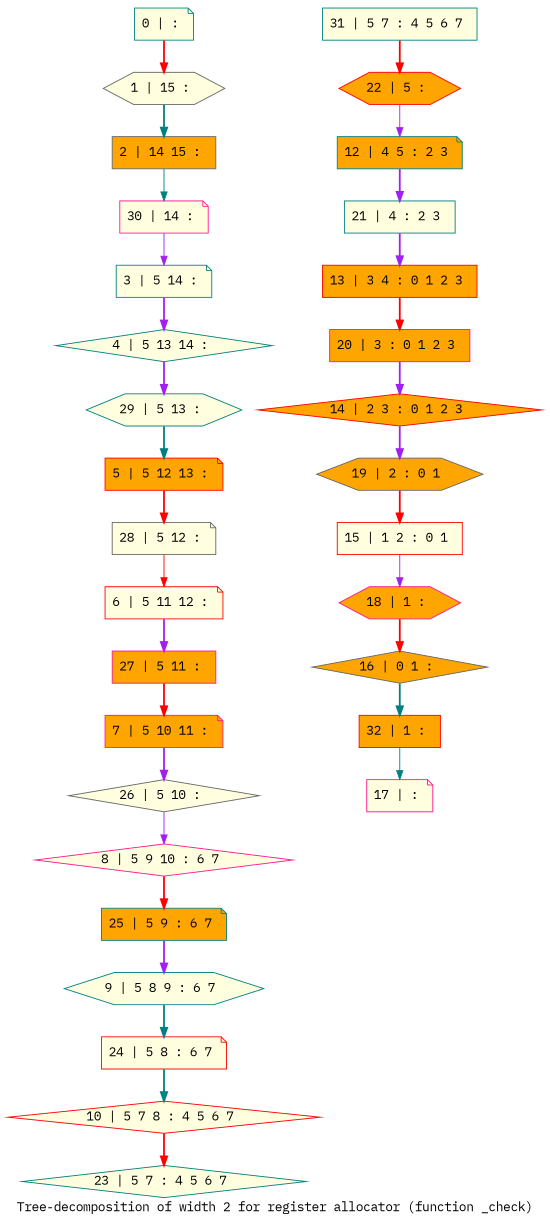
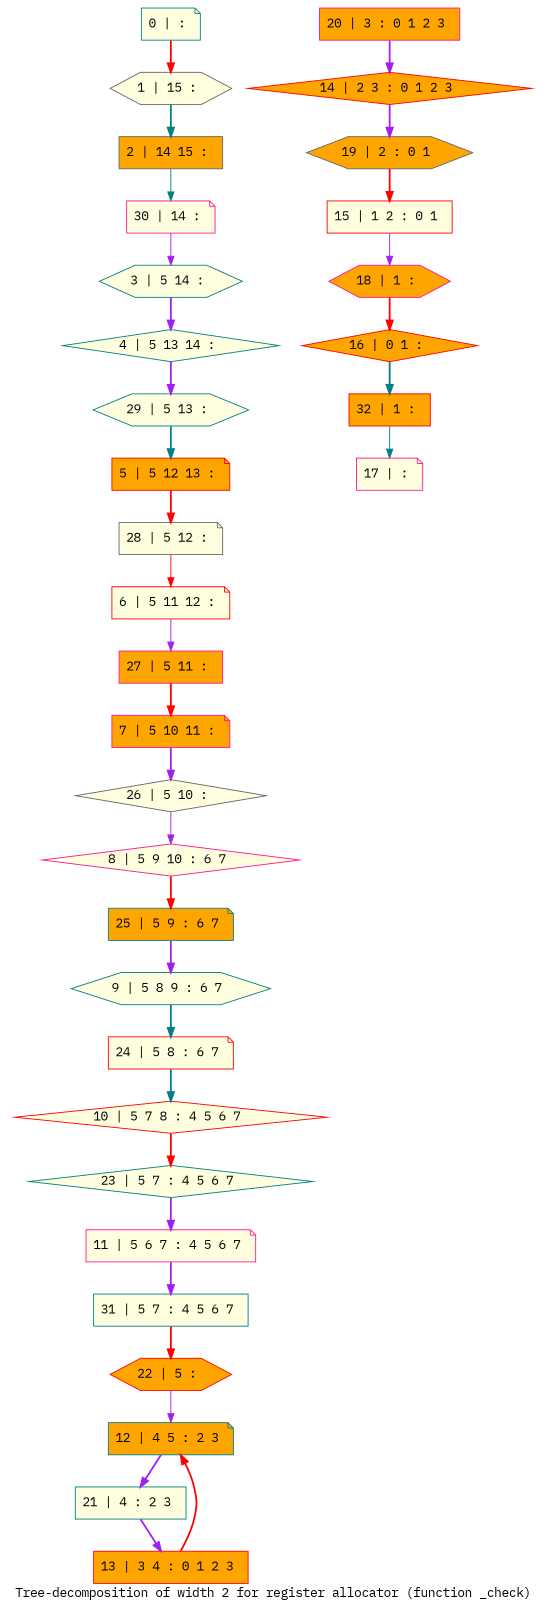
node "3 | 5 14 :": shape note -> hexagon
edge "13 | 3 4 : 0 1 2 3" -> "20 | 3 : 0 1 2 3": now "13 | 3 4 : 0 1 2 3" -> "12 | 4 5 : 2 3"
edge "6 | 5 11 12 :" -> "27 | 5 11 :": style bold -> solid
node "16 | 0 1 :": color gray40 -> red
node "11 | 5 6 7 : 4 5 6 7": added
